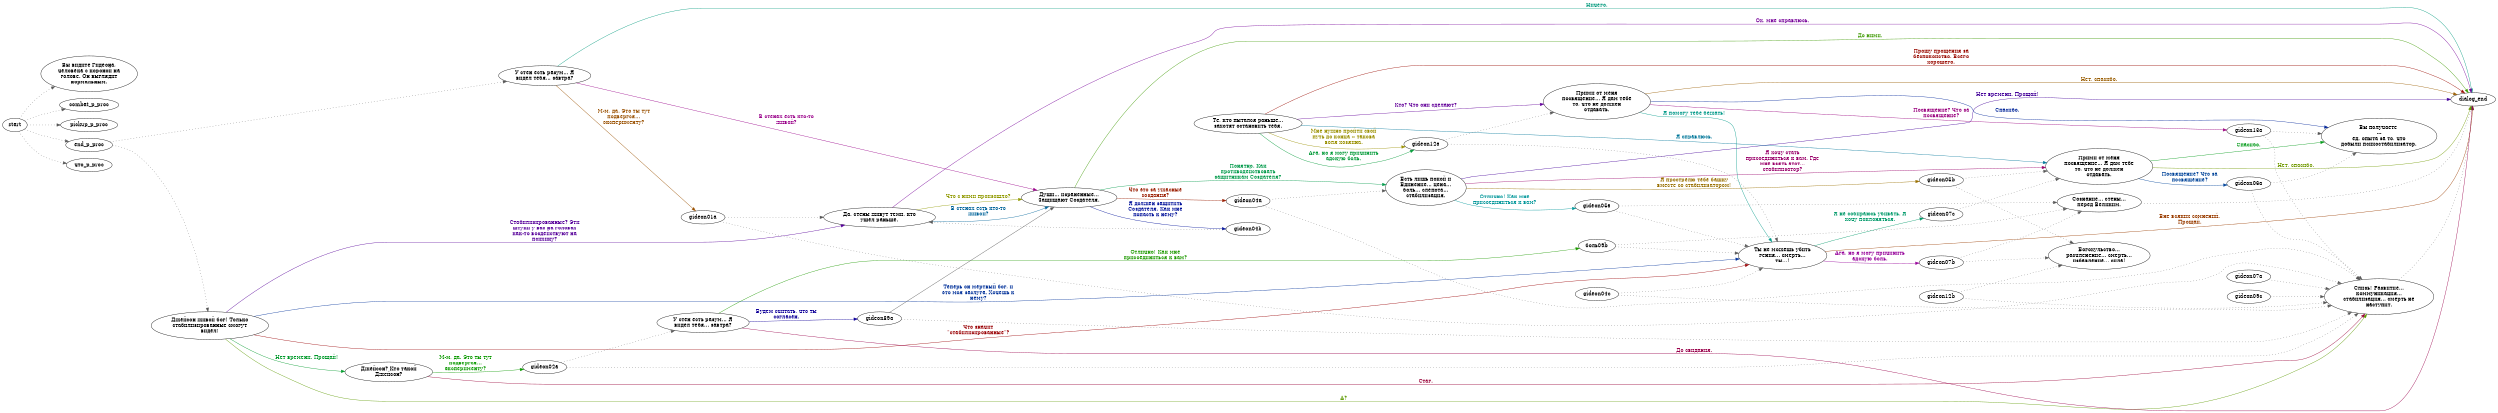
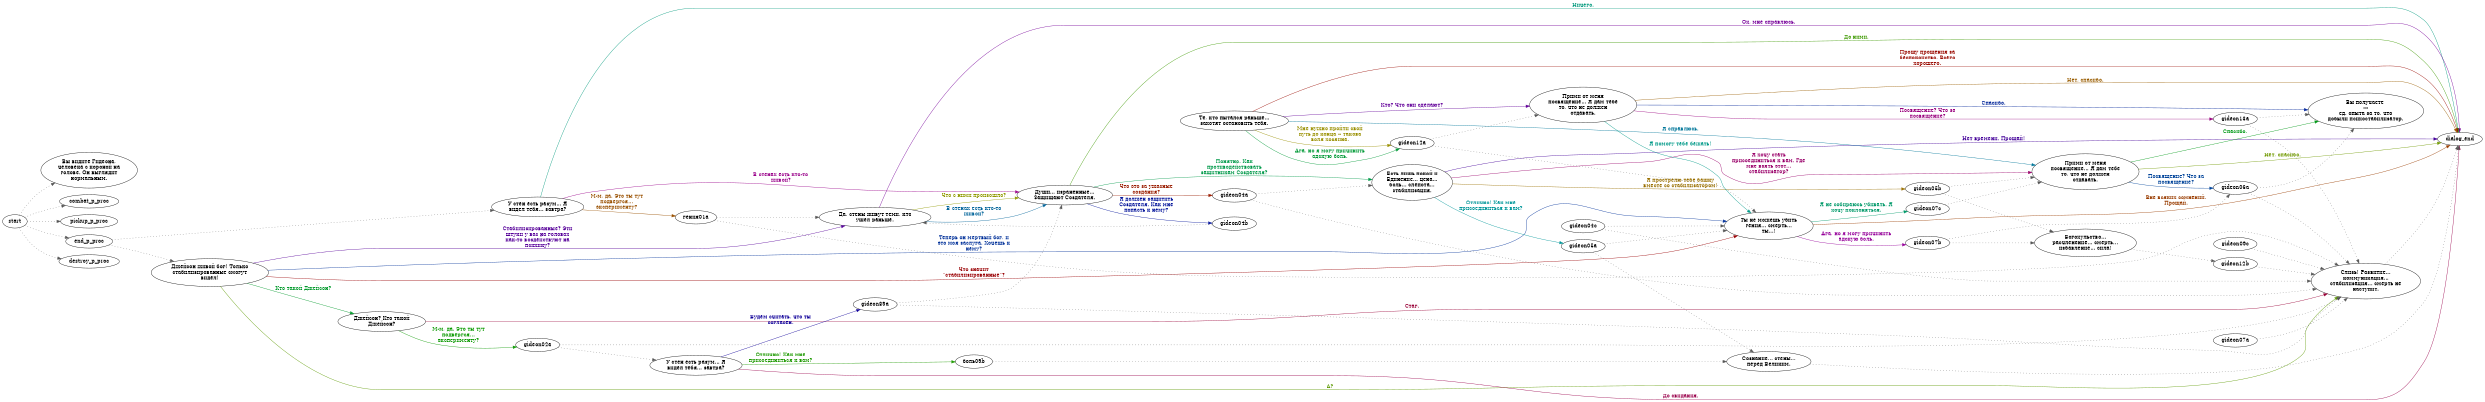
node "что_p_proc": label "что_p_proc" -> "destroy_p_proc"
node "gideon01a": label "gideon01a" -> "гения01a"
edge "gideon07b" -> "Сознание... стены... перед Великим.": now "gideon07b" -> "gideon06a"
edge "боль09b" -> "Ты не можешь убить гения... смерть... ты...!": removed
edge "gideon89a" -> "Души... израненные... Защищают Создателя.": style solid -> dotted
edge "gideon12b" -> "Богохульство... расчленение... смерть... избавление... сила!": reversed
edge "Джейсон живой бог! Только стабилизированные cмогут видел!" -> "Джейсон? Кто такой Джейсон?": label "Нет времени. Прощай!" -> "Кто такой Джейсон?"
